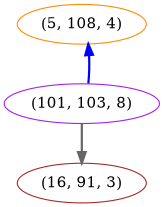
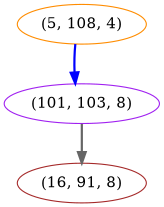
edge "(101, 103, 8)" -> "(5, 108, 4)": reversed
node "(16, 91, 3)": label "(16, 91, 3)" -> "(16, 91, 8)"
